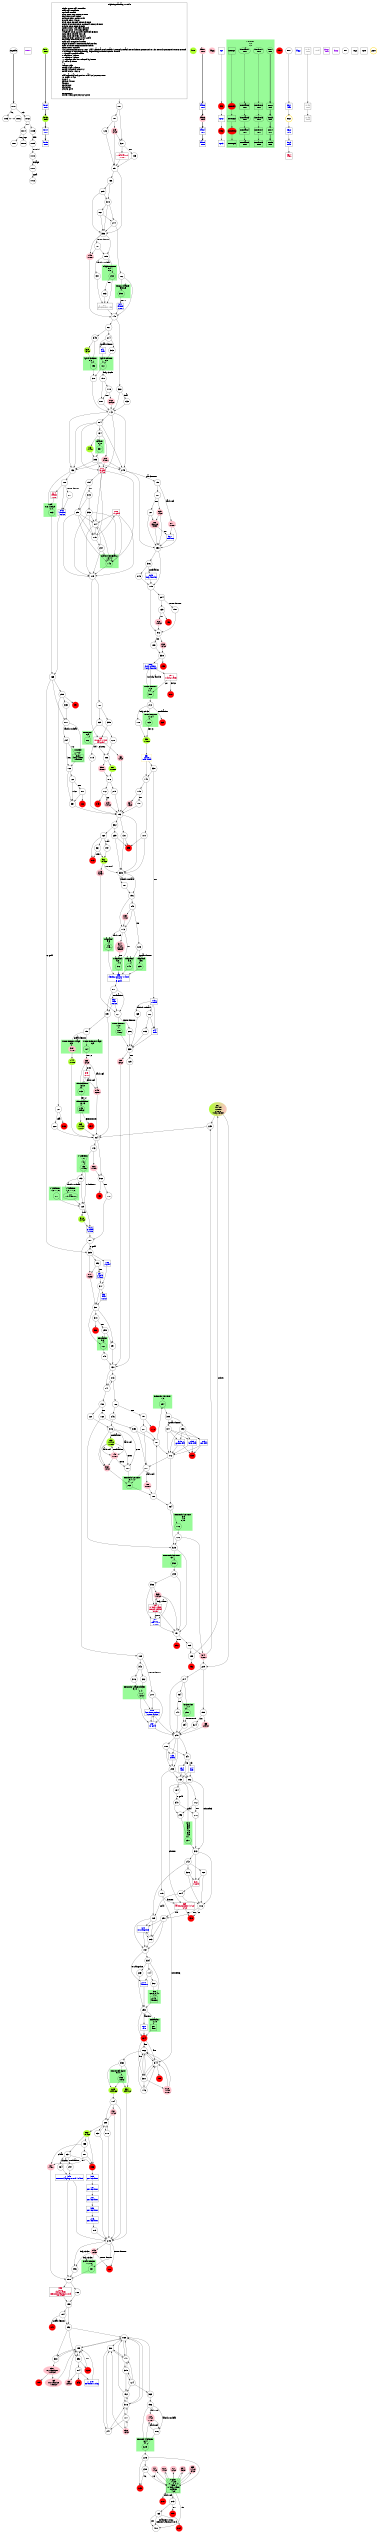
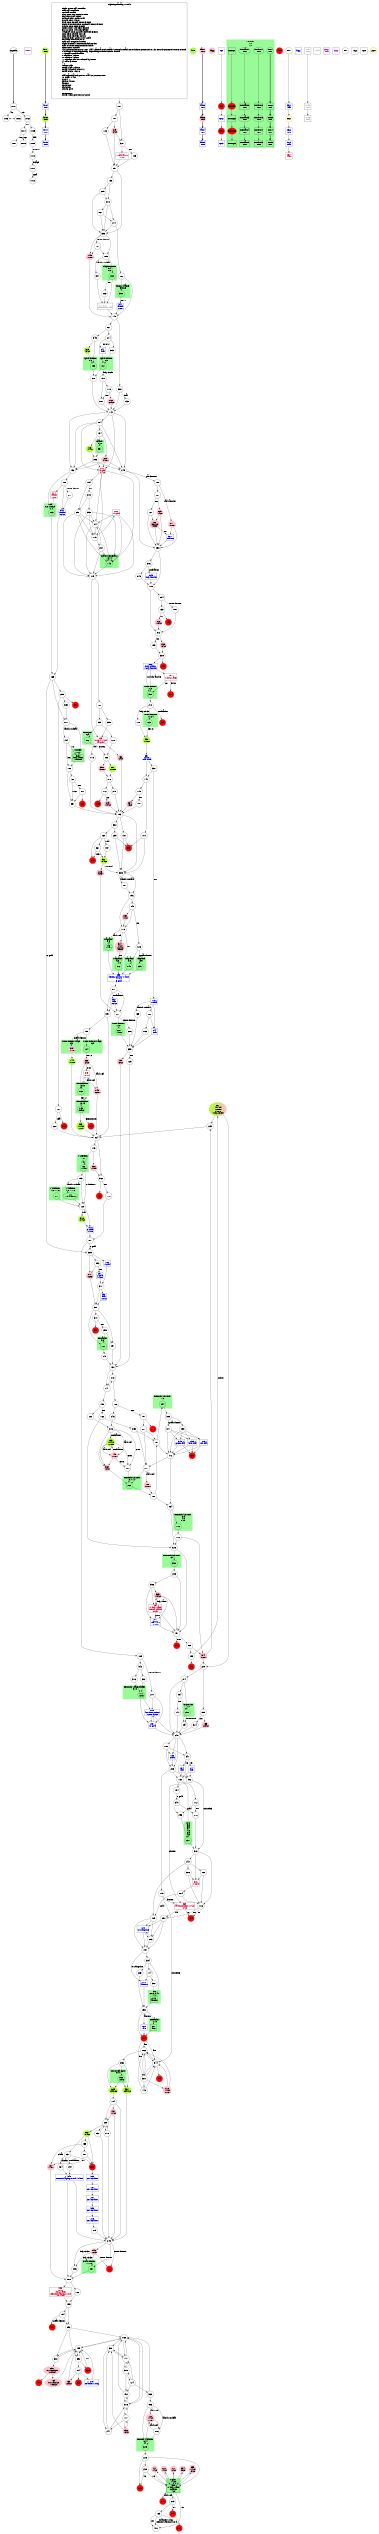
edge "214" -> "241 info": label "speak demon" -> "error(?)"
edge "150" -> "271 +1EV": label "dark veil" -> "dark amulet"
